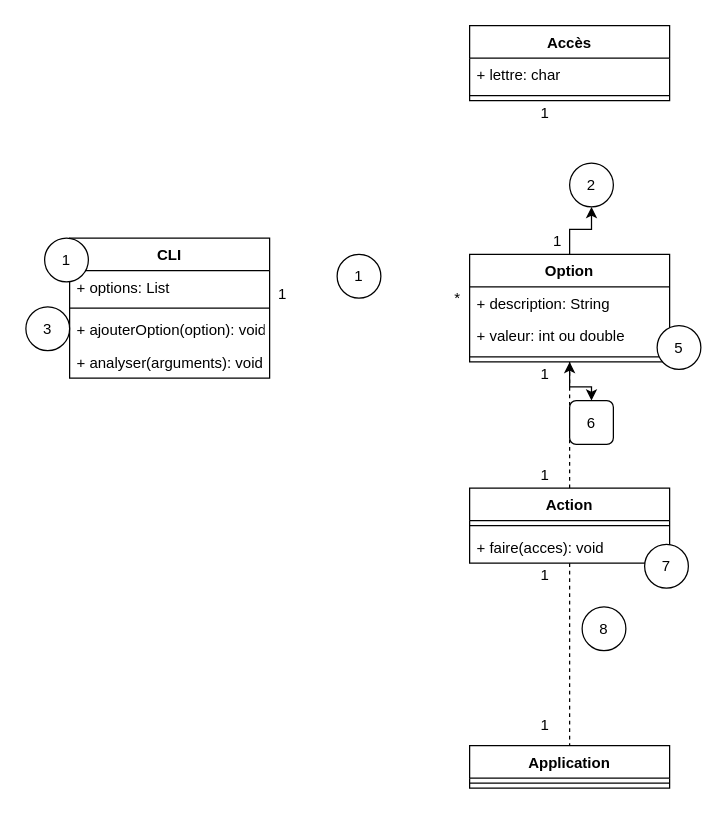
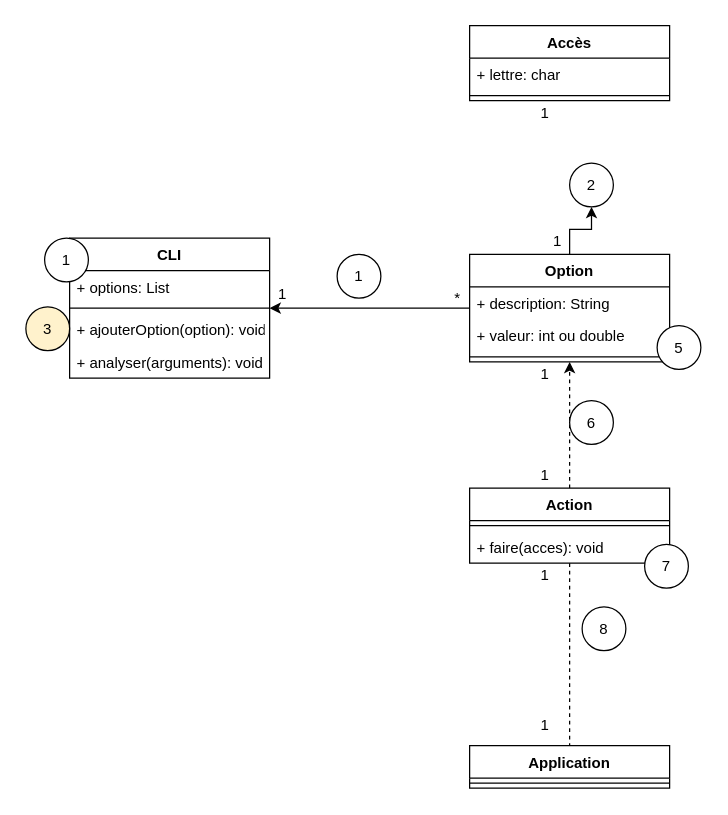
node "3": fillcolor #ffffff -> #fff2cc
edge "Option" -> "6": now "Option" -> "CLI"
node "6": shape rounded rectangle -> ellipse
